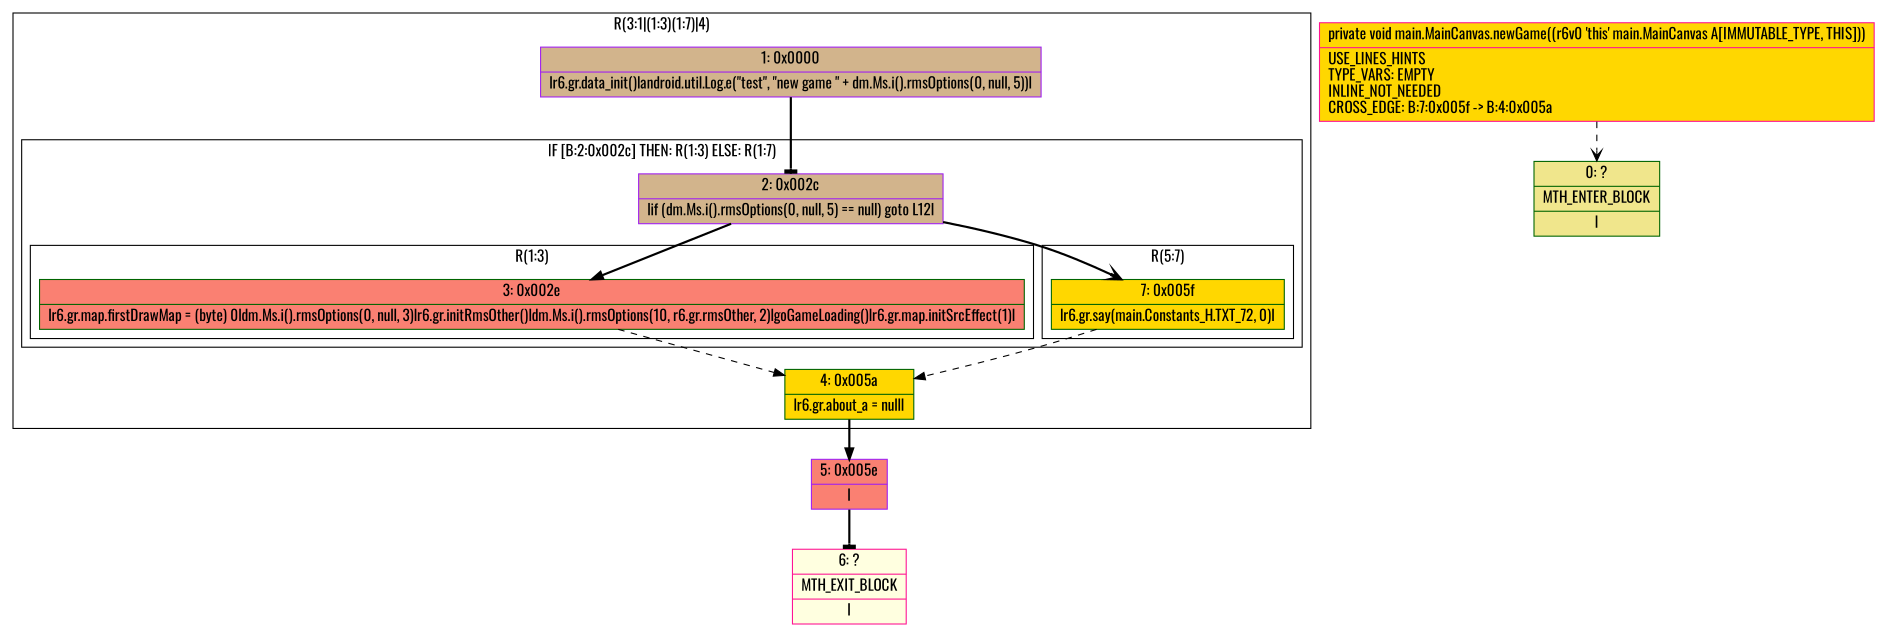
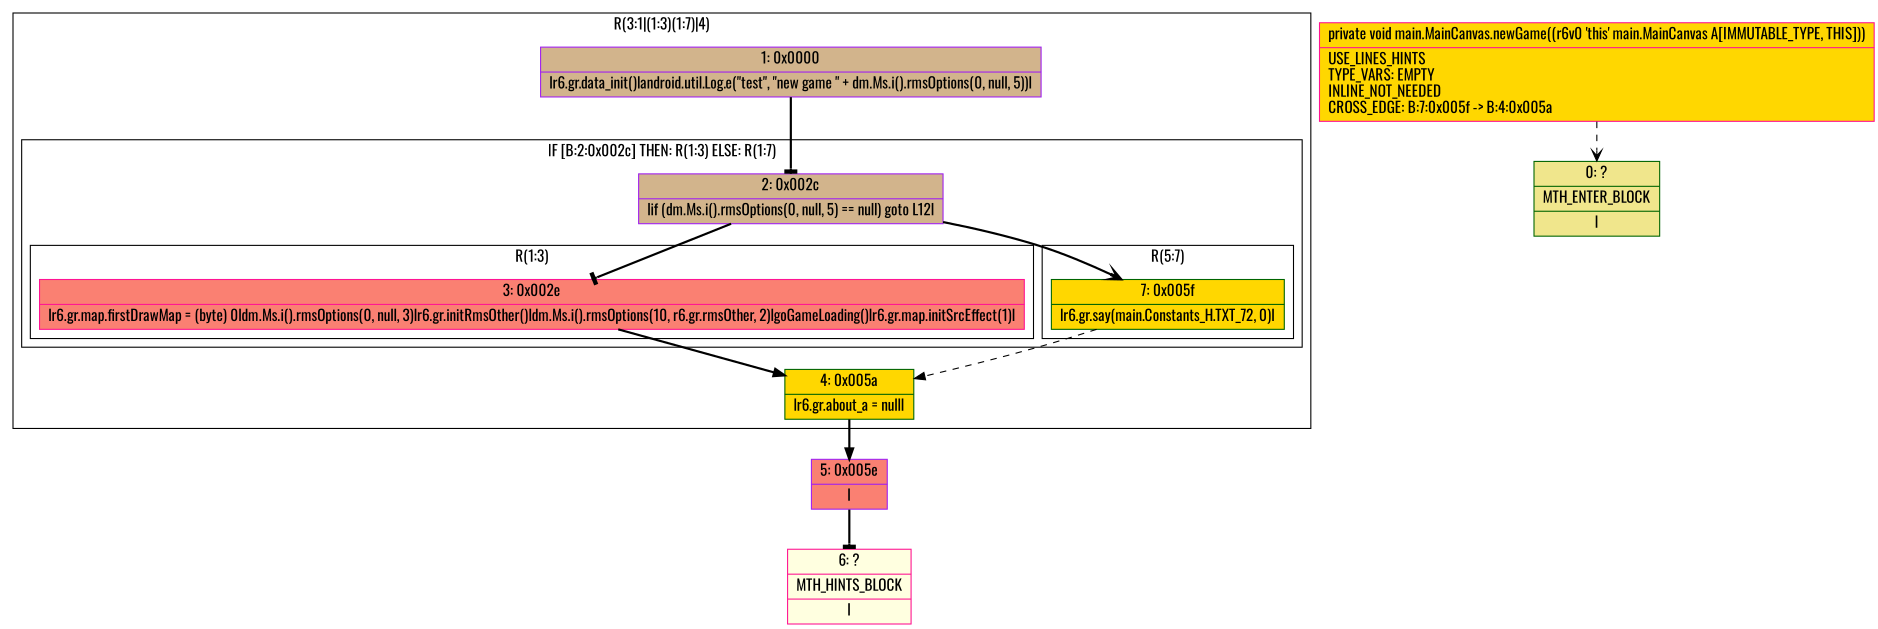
edge "2: 0x002c" -> "3: 0x002e": arrowhead normal -> tee
node "3: 0x002e": color darkgreen -> deeppink
edge "3: 0x002e" -> "4: 0x005a": style dashed -> bold
node "6: ?": text "MTH_EXIT_BLOCK" -> "MTH_HINTS_BLOCK"
